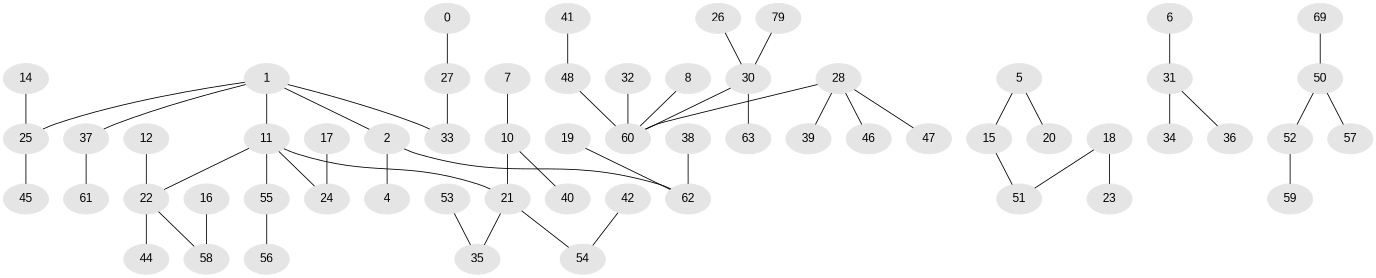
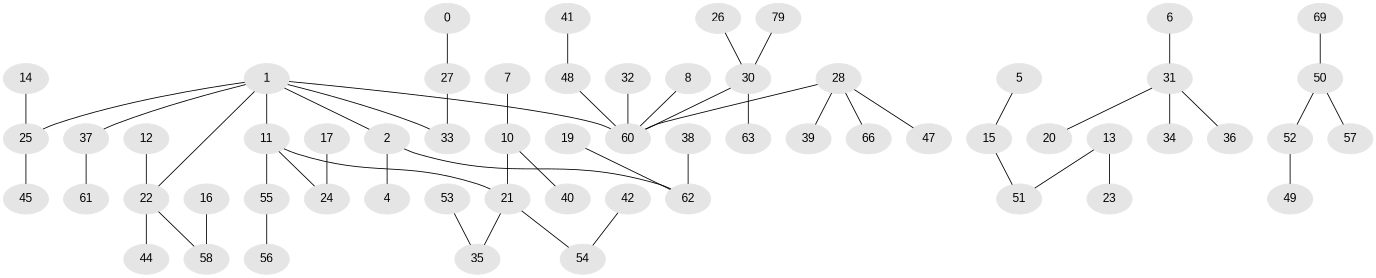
edge "1" -- "60": added
edge "5" -- "20": now "31" -- "20"
node "46": label "46" -> "66"
node "18": label "18" -> "13"
edge "11" -- "22": now "1" -- "22"
node "59": label "59" -> "49"
